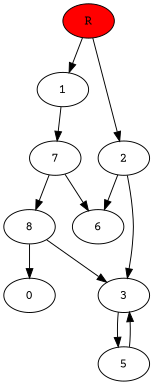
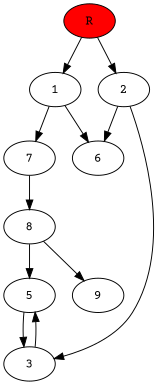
edge "7" -> "6": now "1" -> "6"
edge "8" -> "3": now "8" -> "5"
node "0": label "0" -> "9"
